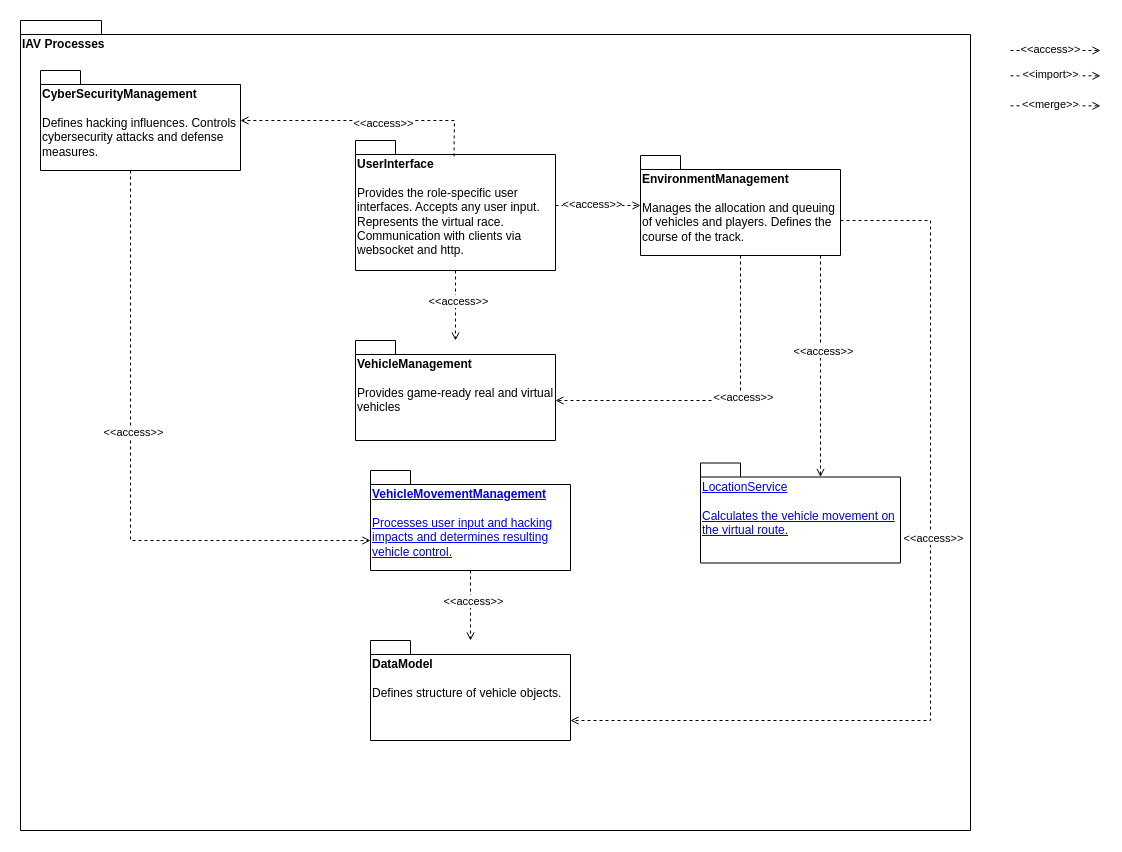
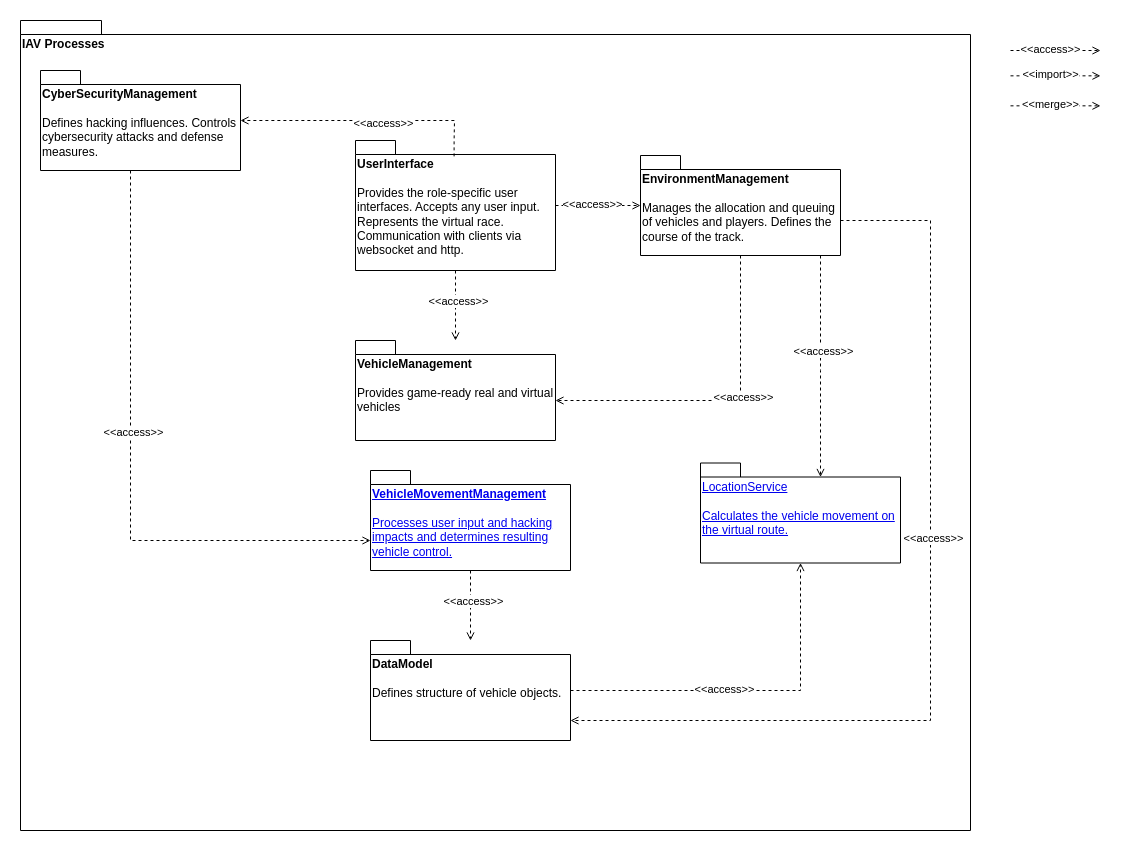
edge "DataModel Defines structure of vehicle objects." -> "LocationService Calculates the vehicle movement on the virtual route.": added, label "<<access>>"
